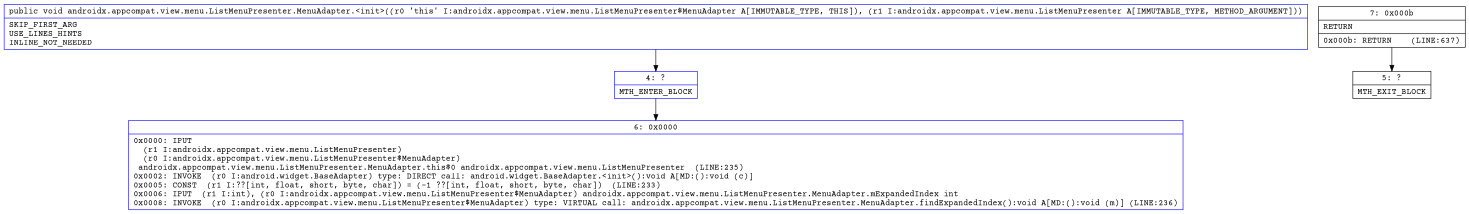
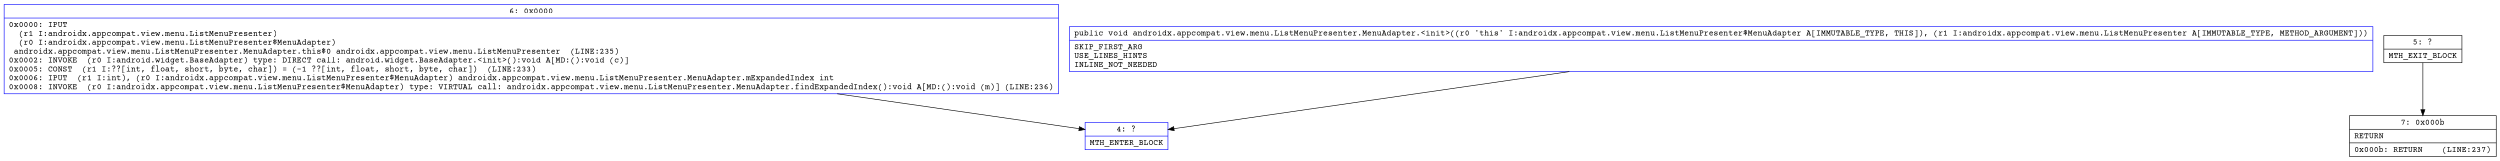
node "7: 0x000b": text "0x000b: RETURN    (LINE:637)" -> "0x000b: RETURN    (LINE:237)"
edge "7: 0x000b" -> "5: ?": reversed
edge "4: ?" -> "6: 0x0000": reversed
